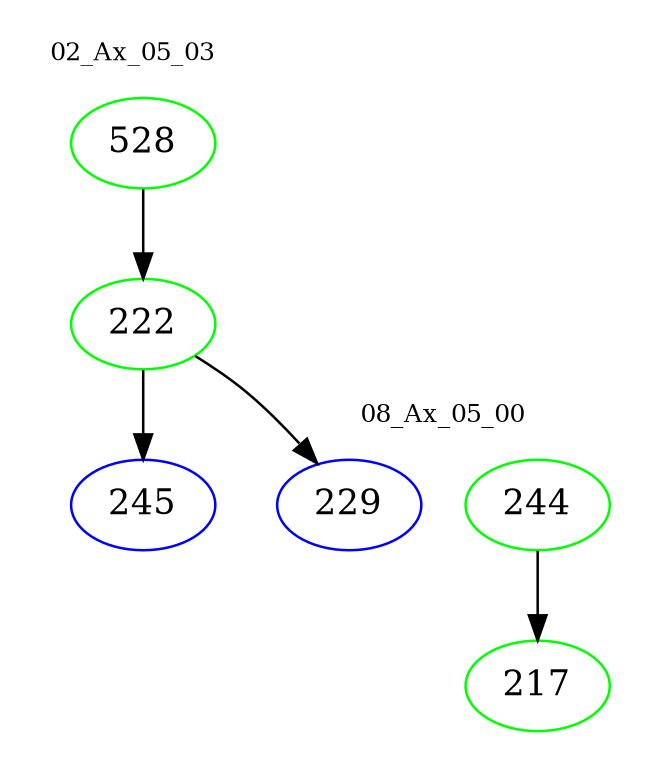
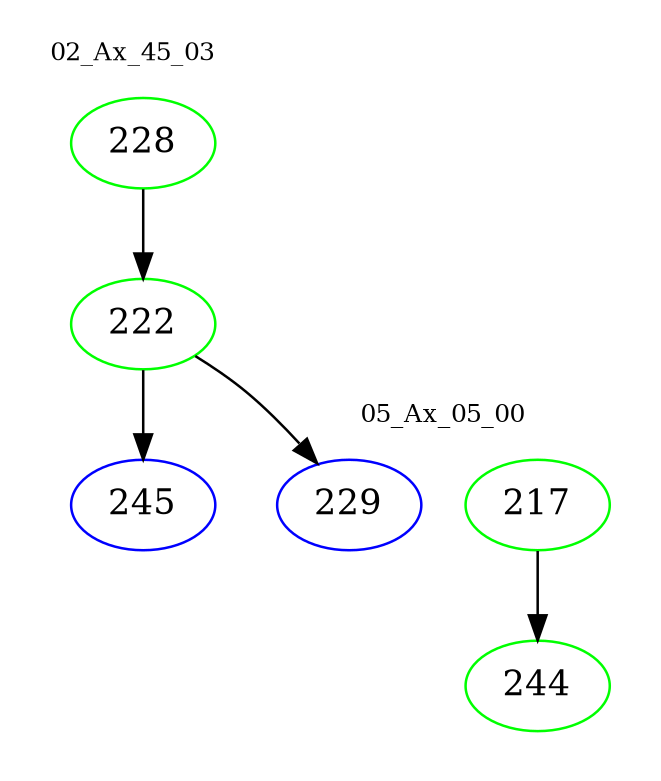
cluster "02_Ax_05_03": label "02_Ax_05_03" -> "02_Ax_45_03"
node "528": label "528" -> "228"
cluster "08_Ax_05_00": label "08_Ax_05_00" -> "05_Ax_05_00"
edge "244" -> "217": reversed
